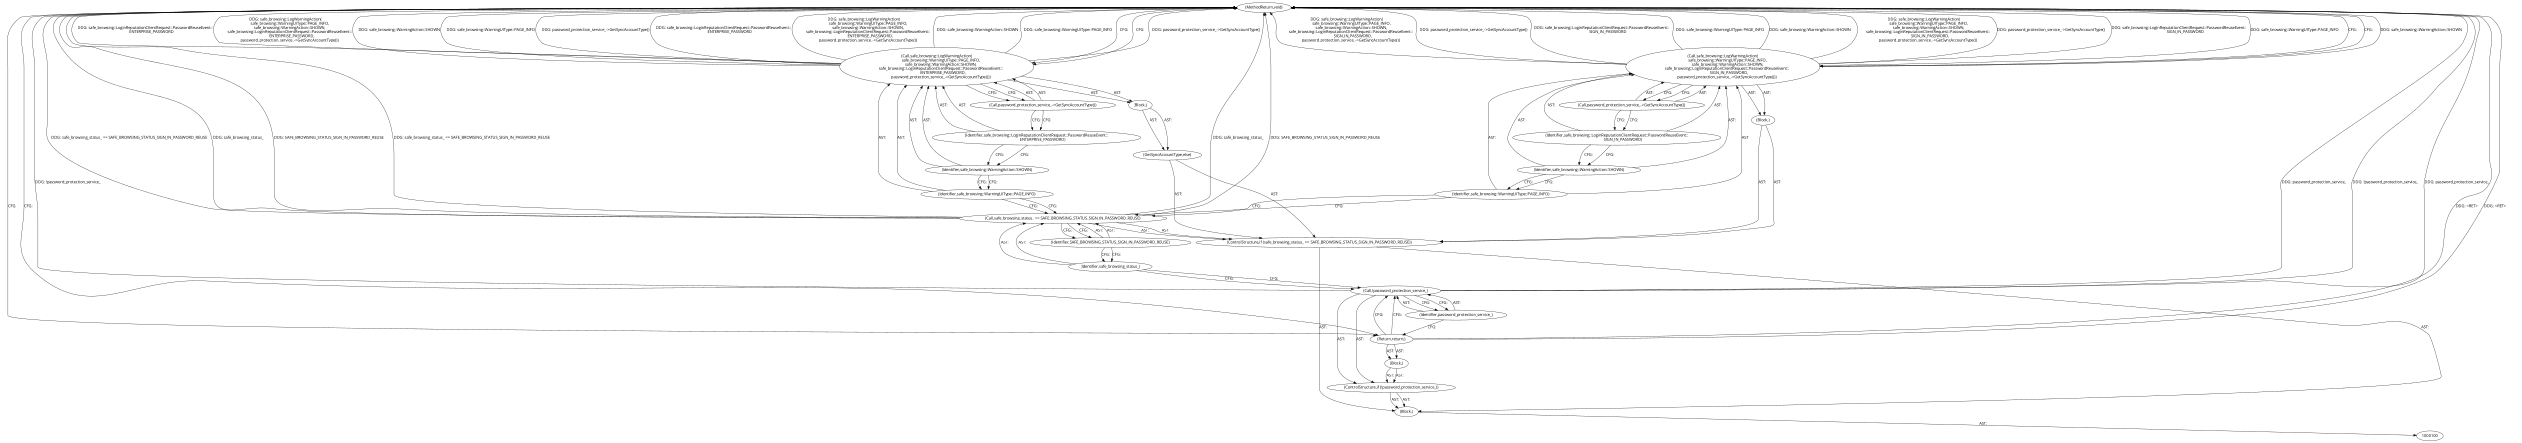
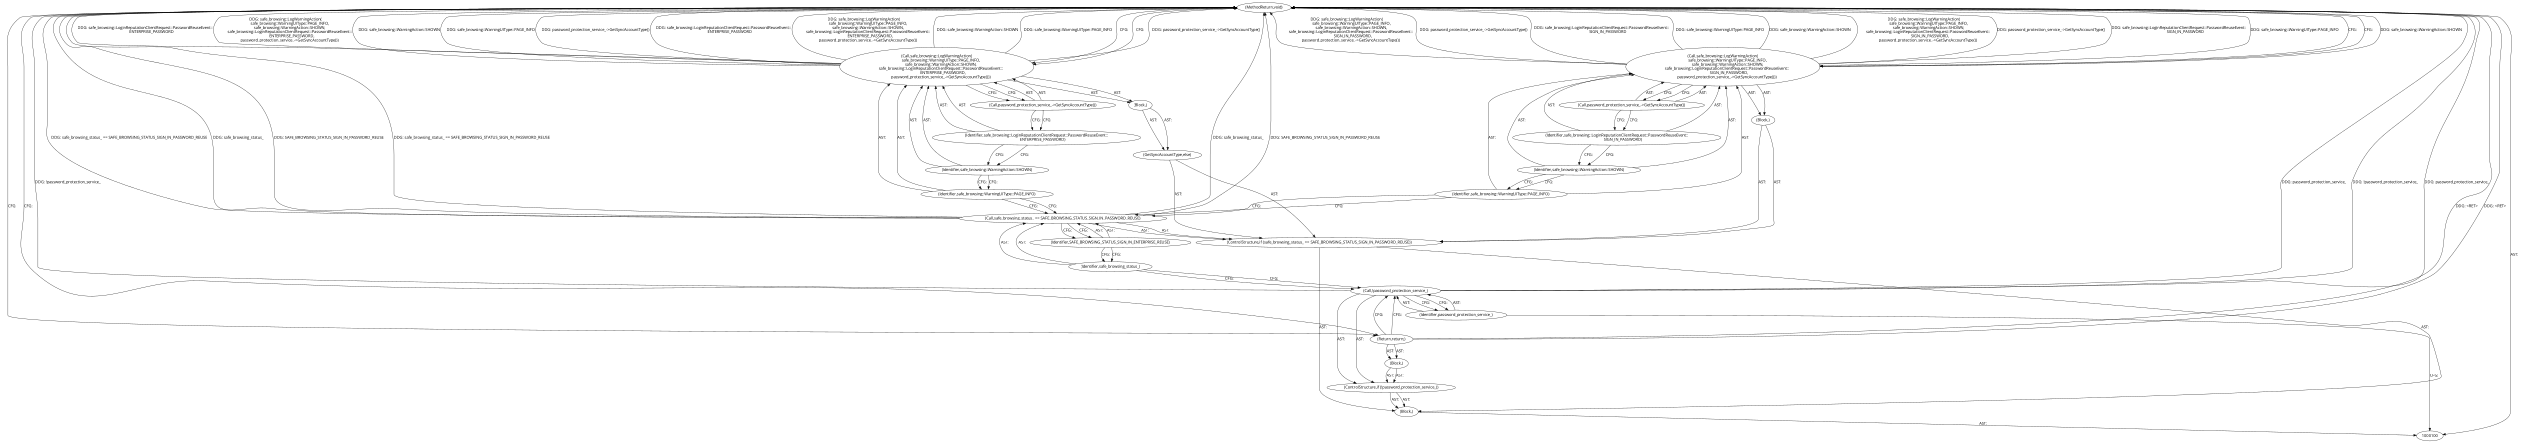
edge "(MethodReturn,void)" -> "1000100": added, label "AST:"
node "(Identifier,SAFE_BROWSING_STATUS_SIGN_IN_PASSWORD_REUSE)": label "(Identifier,SAFE_BROWSING_STATUS_SIGN_IN_PASSWORD_REUSE)" -> "(Identifier,SAFE_BROWSING_STATUS_SIGN_IN_ENTERPRISE_REUSE)"
edge "(Identifier,password_protection_service_)" -> "(Return,return;)": now "(Identifier,password_protection_service_)" -> "1000100"
